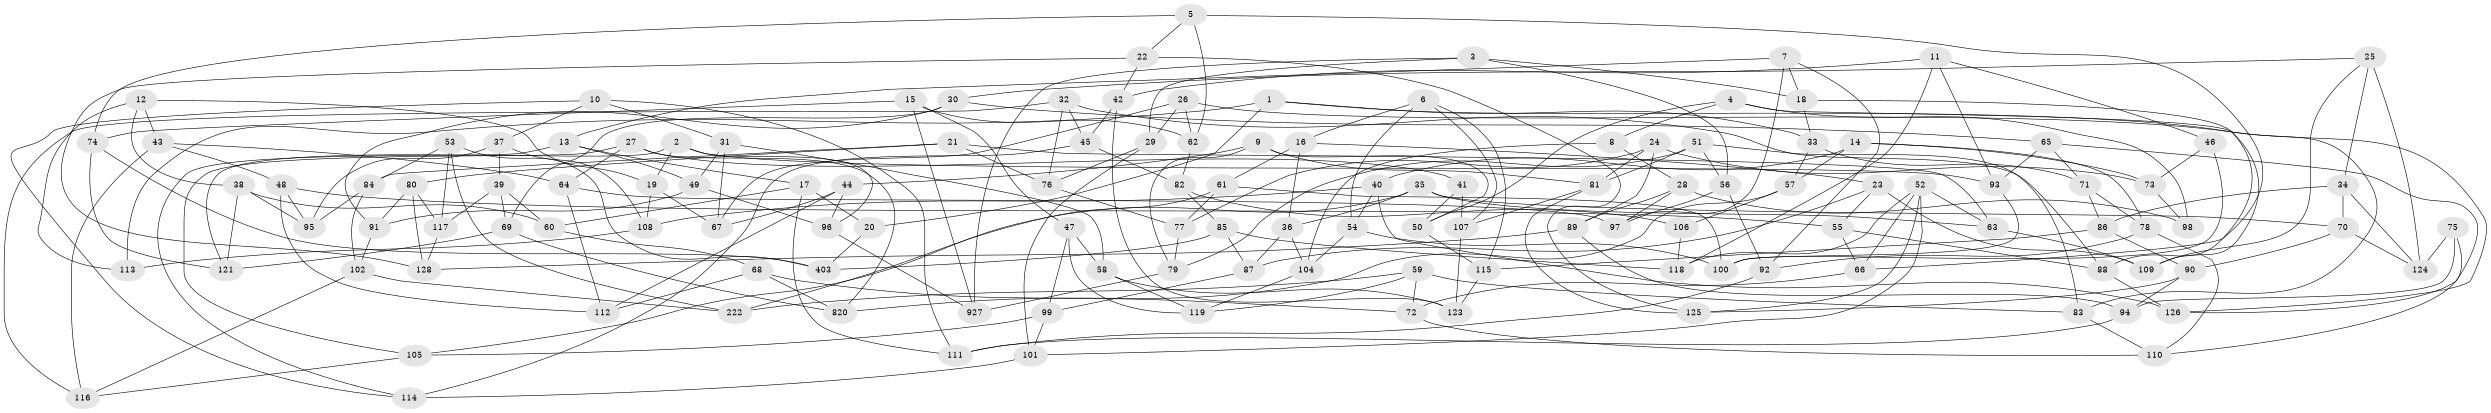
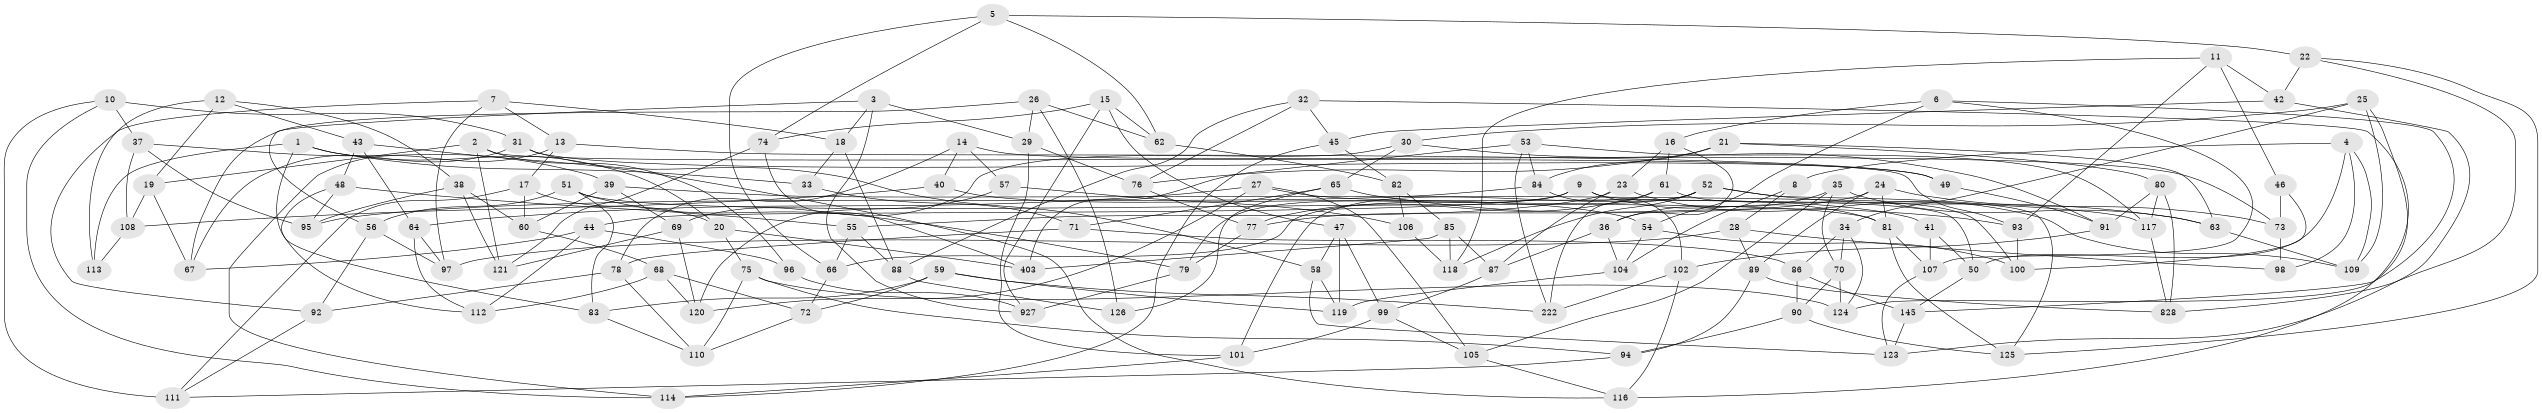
edge "33" -- "57": removed
edge "49" -- "96": removed
edge "20" -- "75": added
node "128": label "128" -> "828"
node "115": label "115" -> "145"
edge "40" -- "126": removed
node "820": label "820" -> "120"
